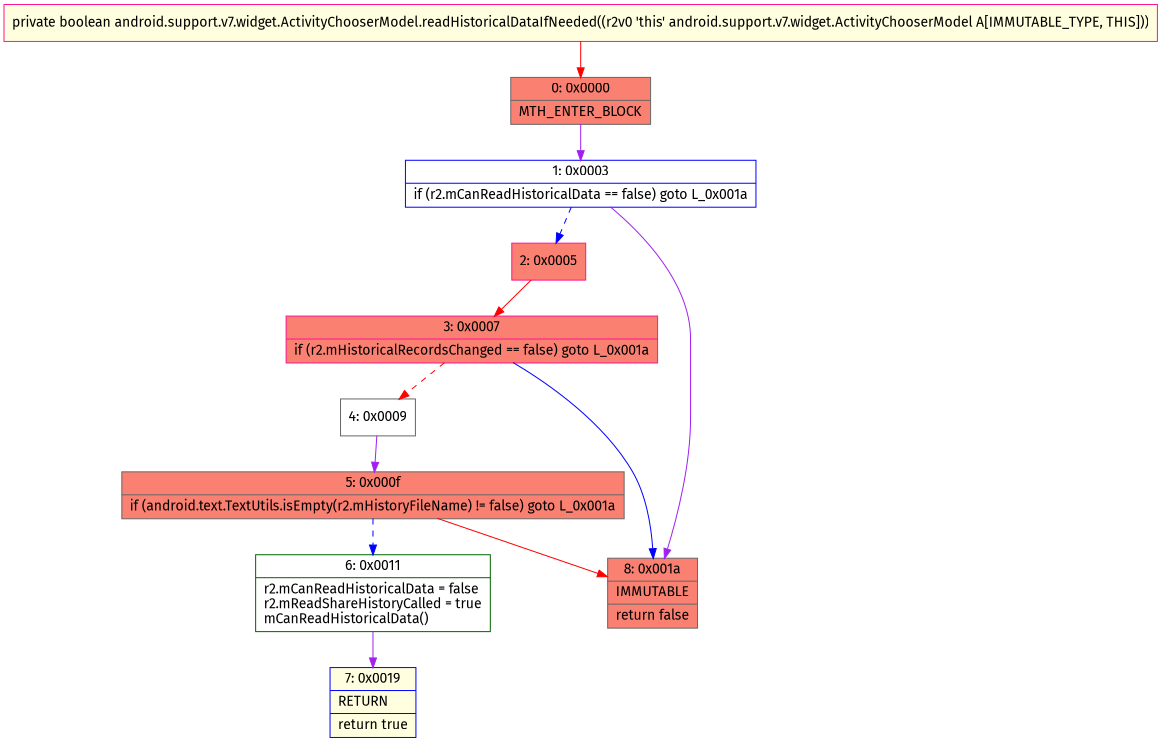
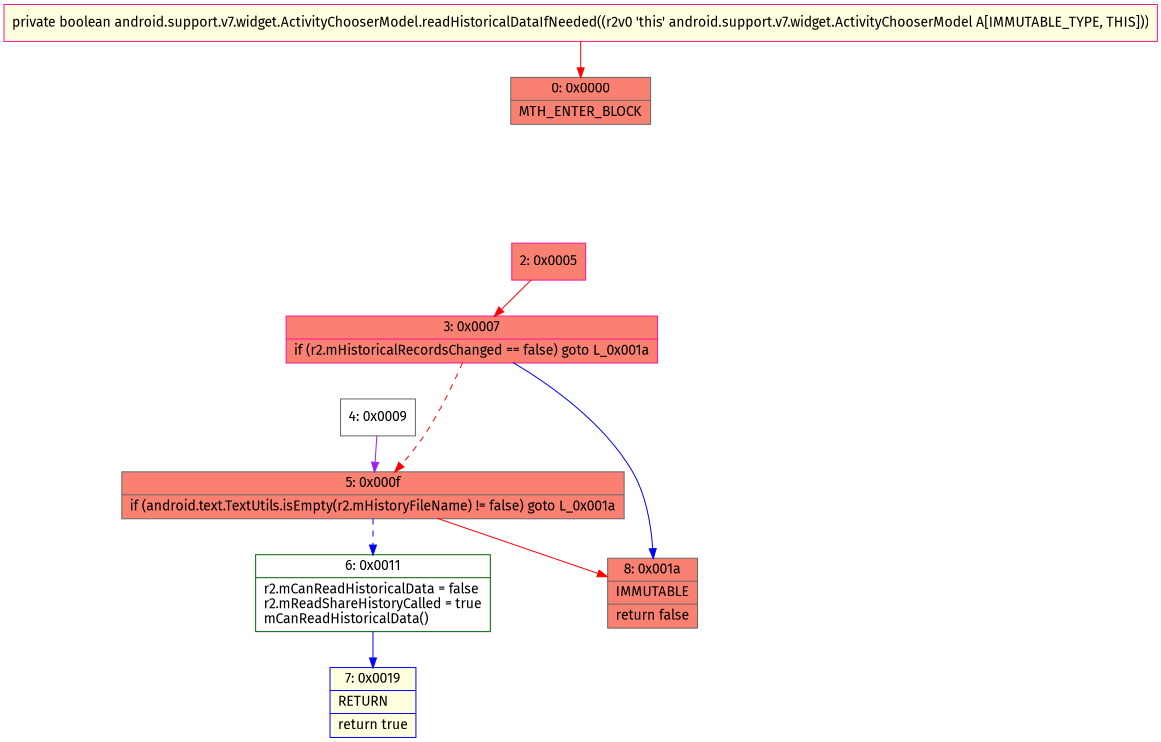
node "1: 0x0003": removed
edge "3: 0x0007" -> "4: 0x0009": now "3: 0x0007" -> "5: 0x000f"
edge "6: 0x0011" -> "7: 0x0019": color purple -> blue
